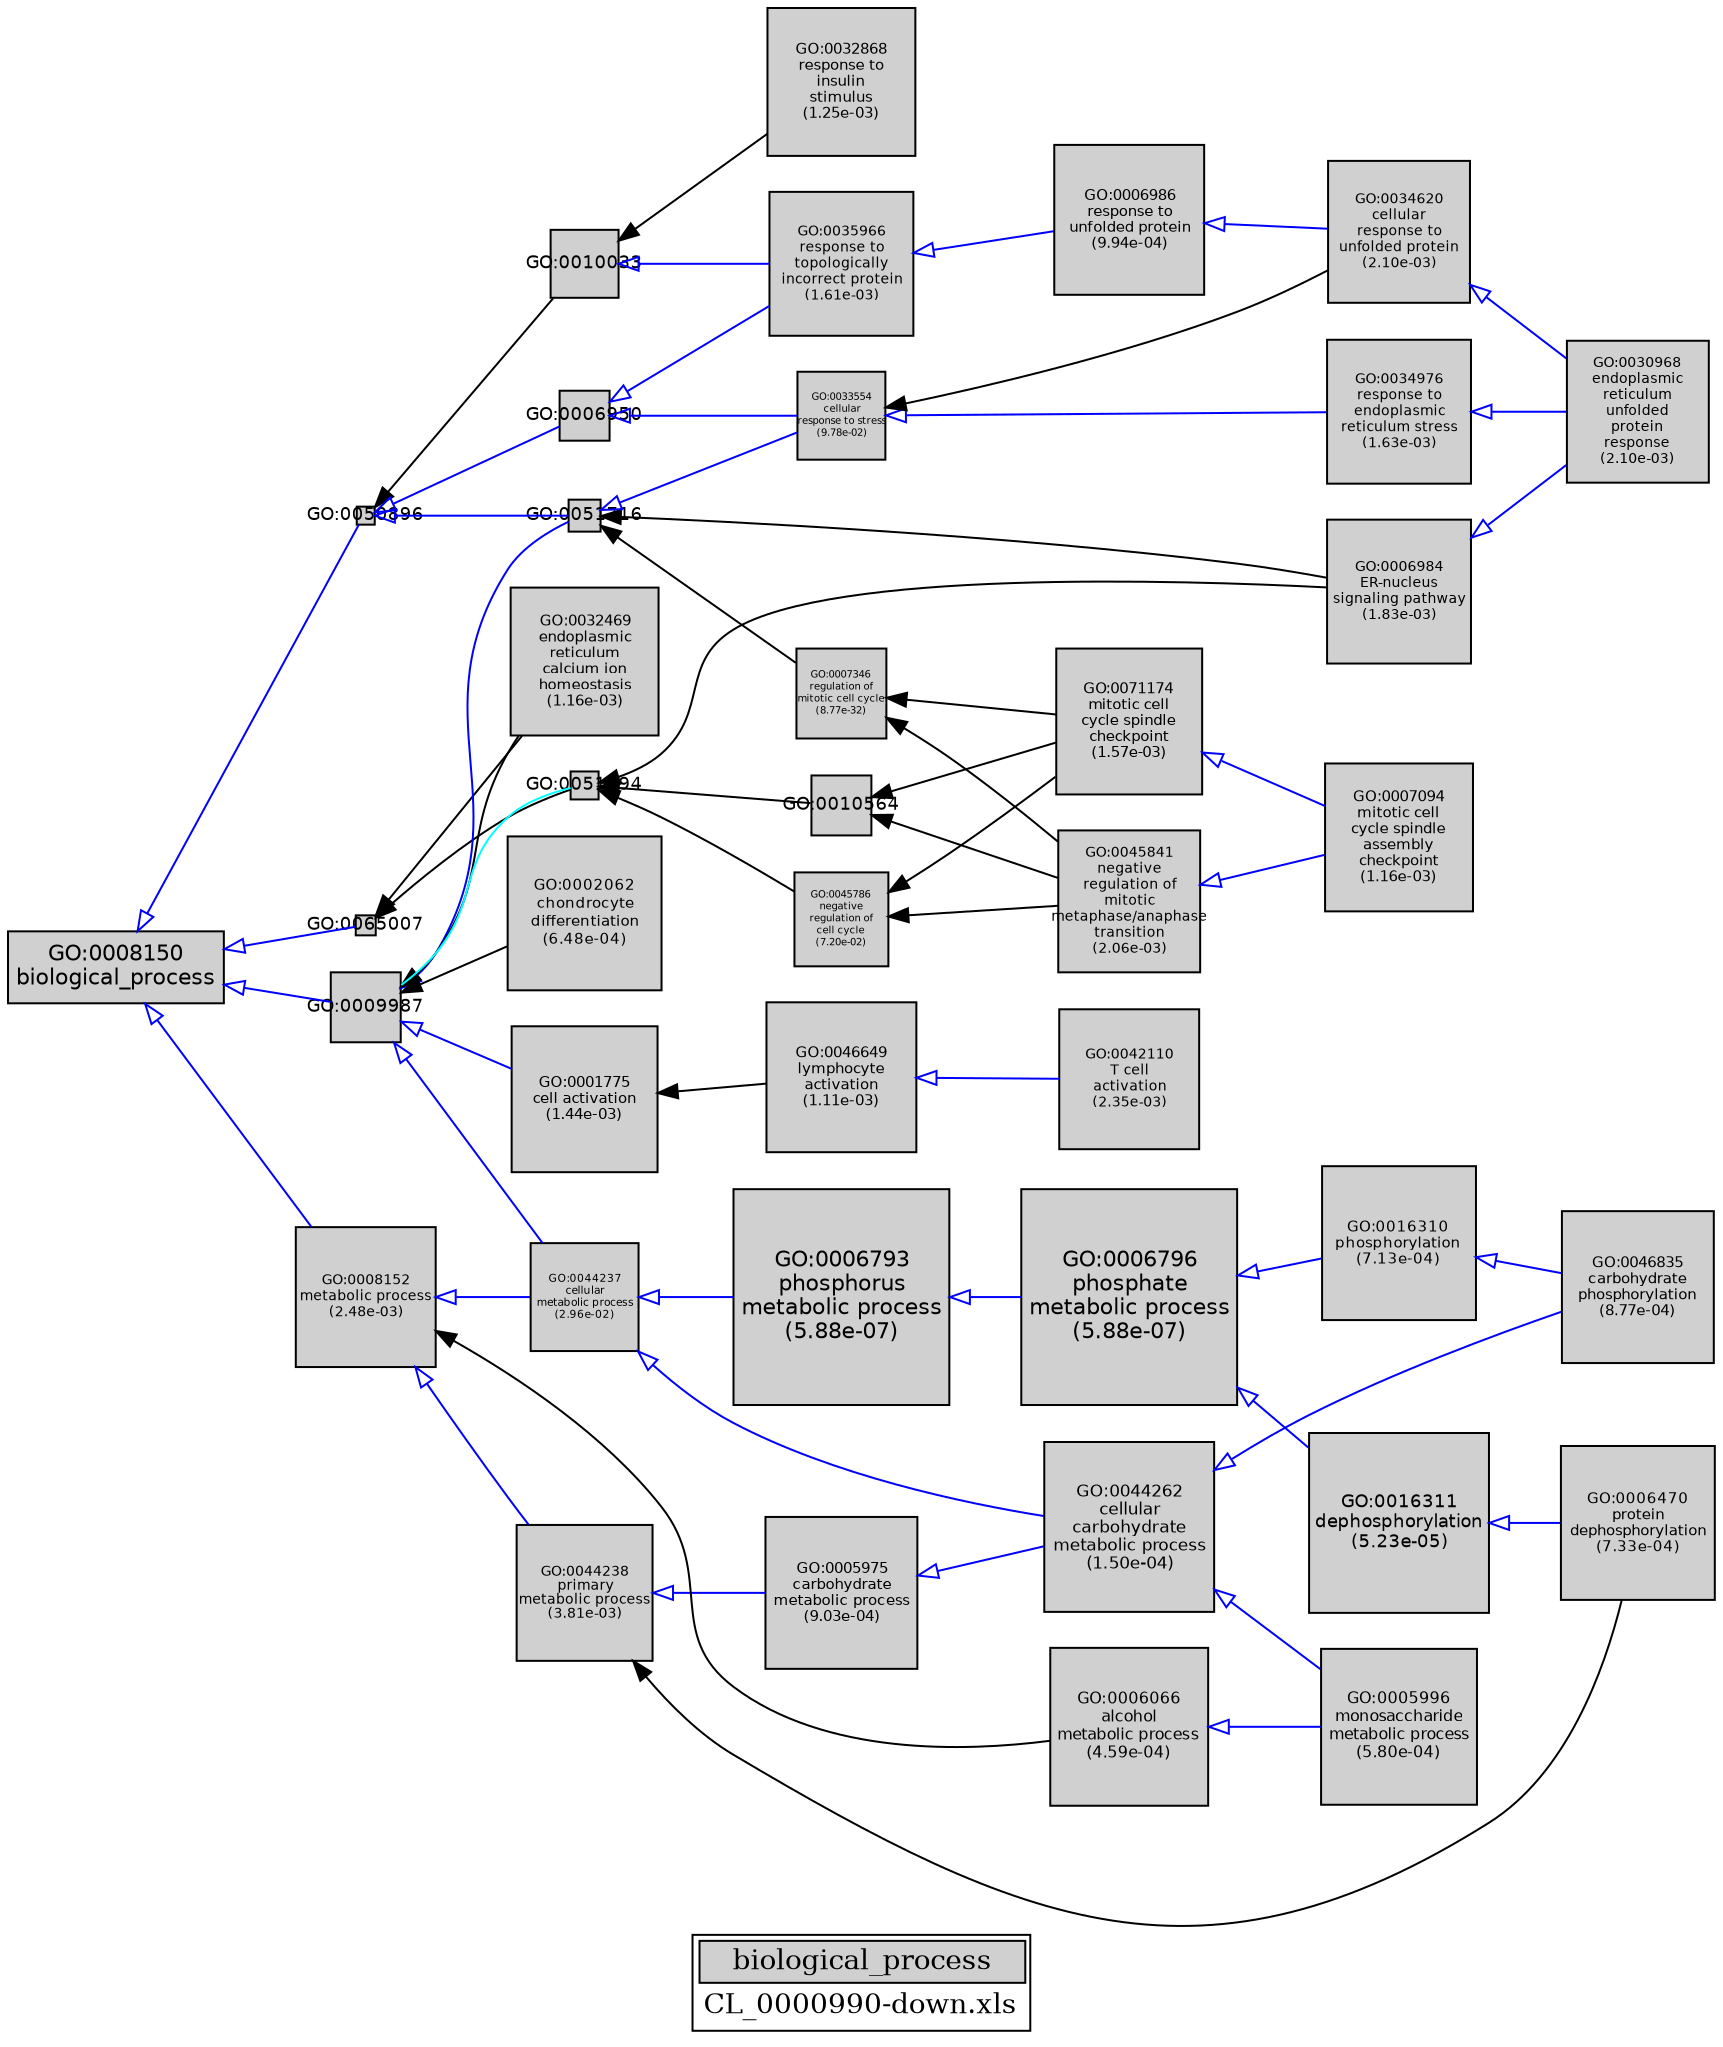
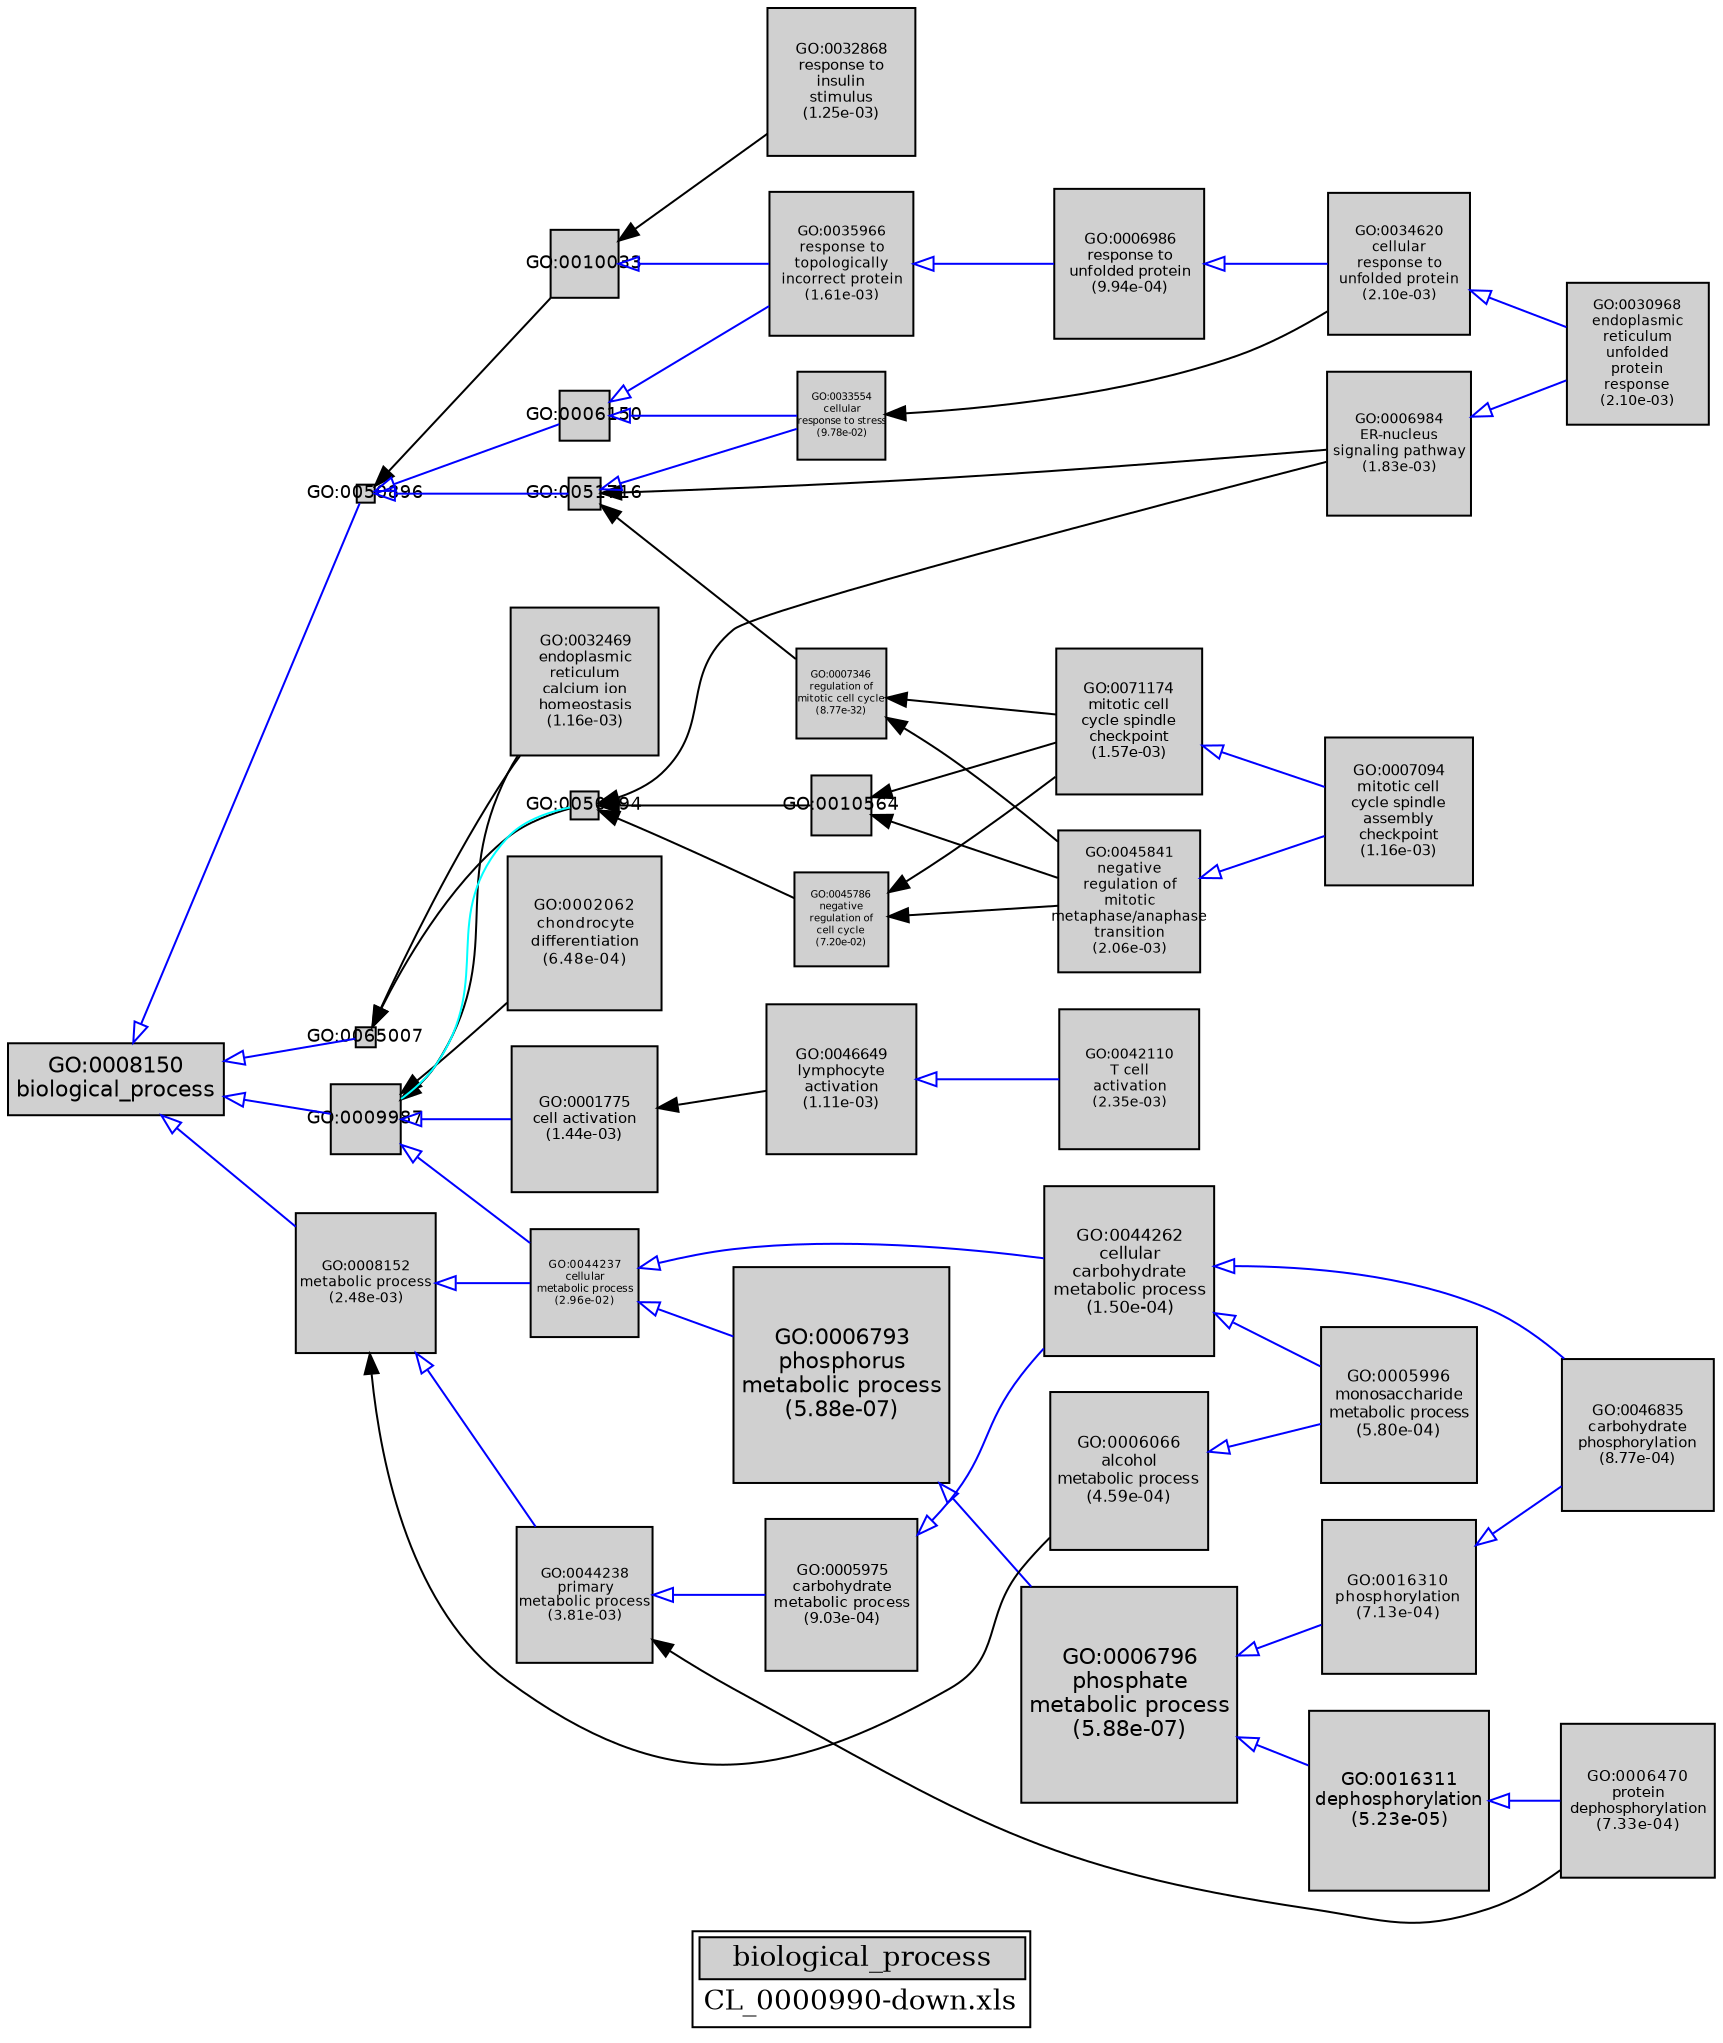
node "GO:0034976": removed
node "GO:0006950": label "GO:0006950" -> "GO:0006150"
edge "GO:0051716" -> "GO:0009987": removed
node "GO:0051794": label "GO:0051794" -> "GO:0050794"
